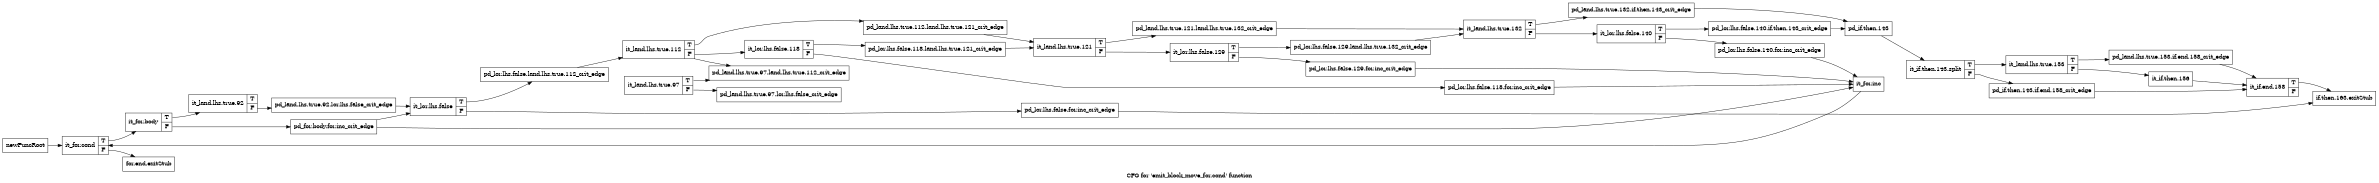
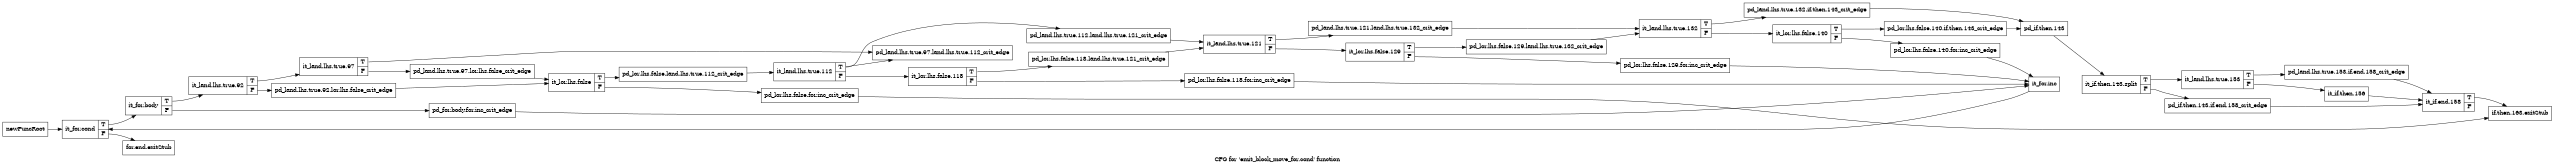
edge "it_land.lhs.true.92" -> "it_land.lhs.true.97": added
edge "pd_for.body.for.inc_crit_edge" -> "it_lor.lhs.false": now "pd_land.lhs.true.97.lor.lhs.false_crit_edge" -> "it_lor.lhs.false"
